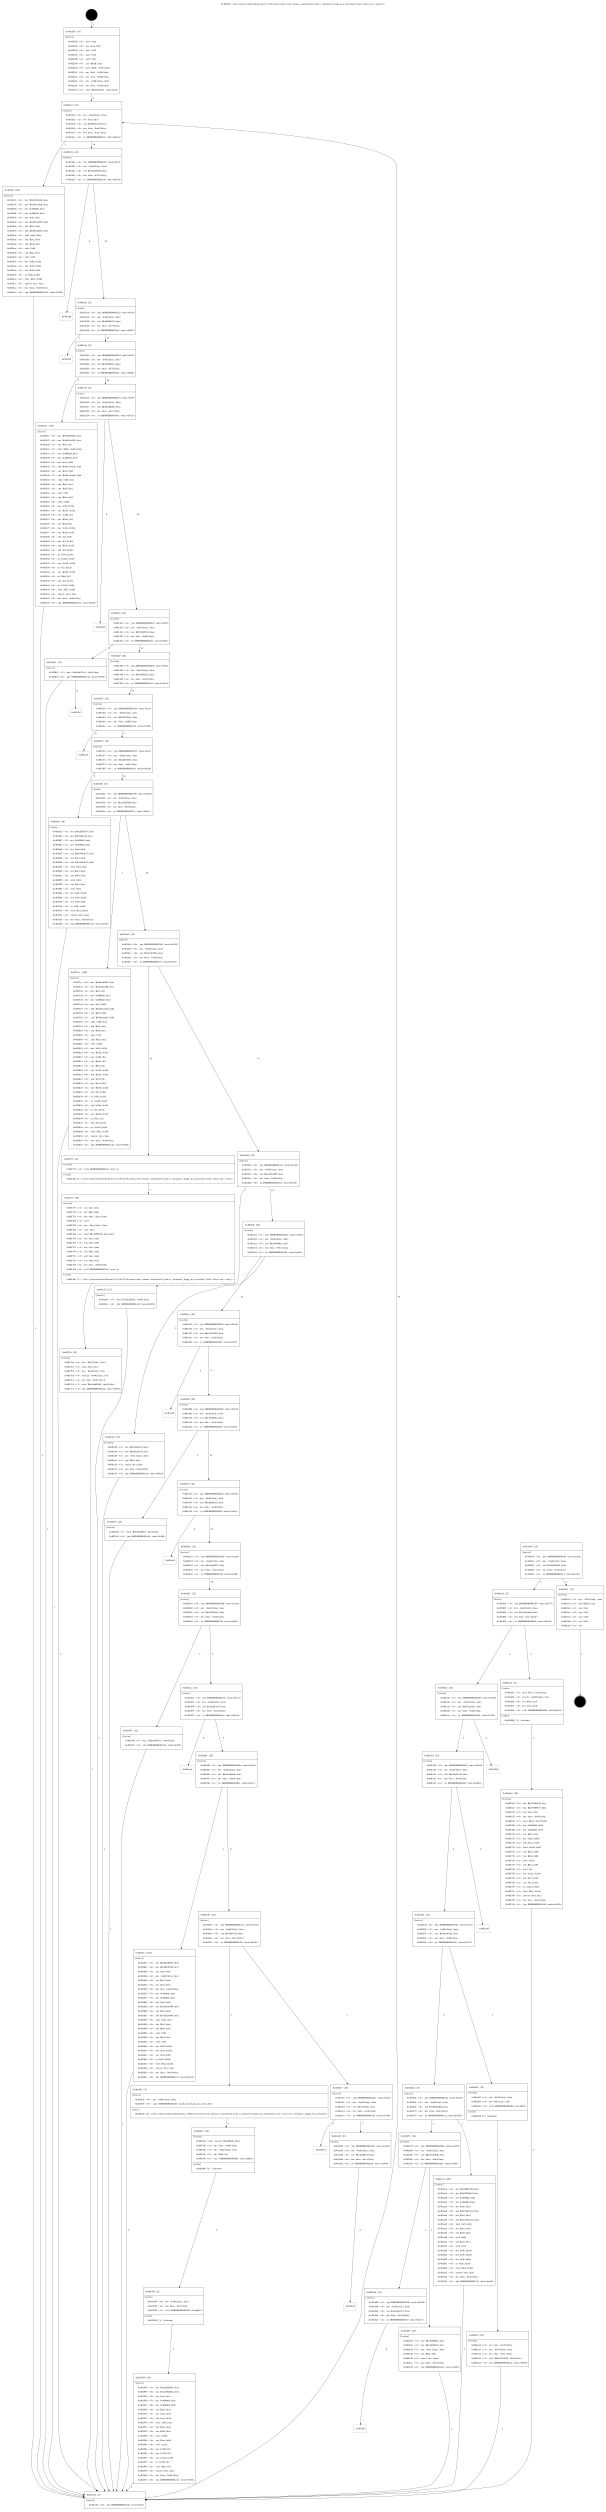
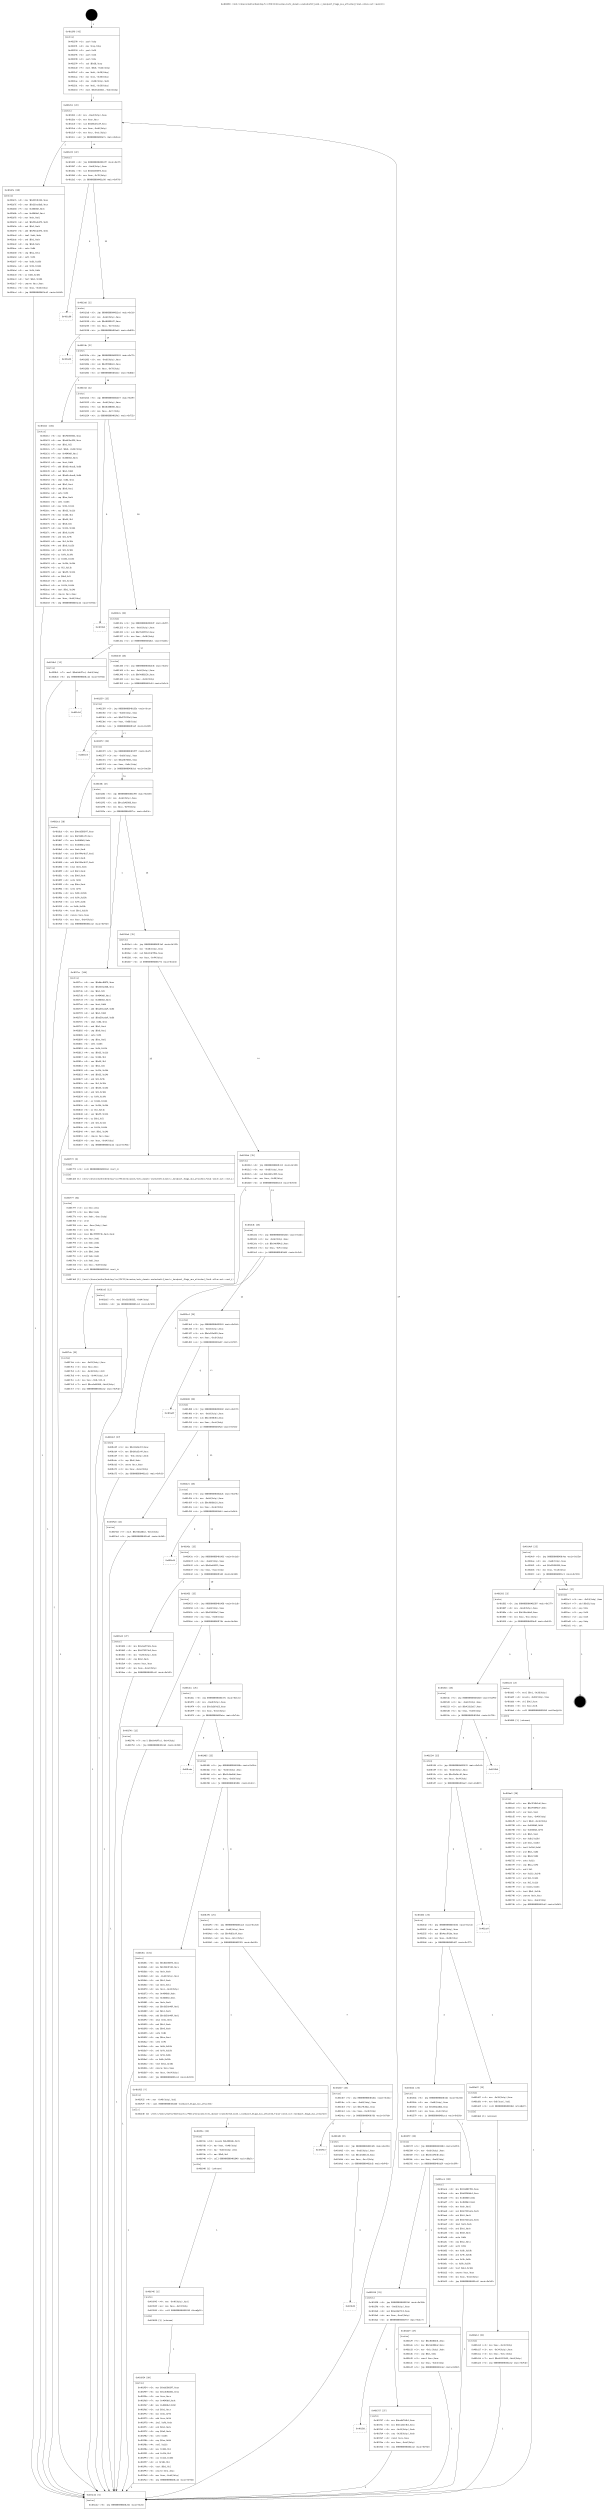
node "0x4015d4 [27]": added
node "0x401757 [27]": added
